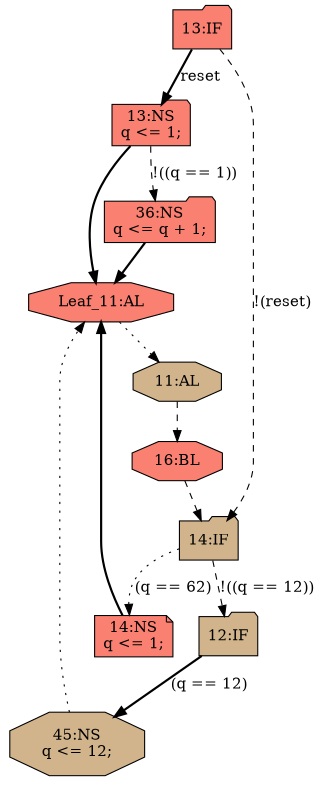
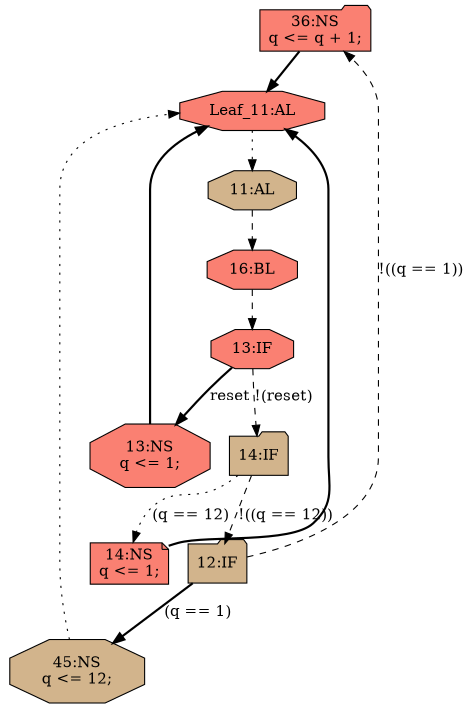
node "13:IF": shape folder -> octagon
node "13:NS q <= 1;": shape folder -> octagon
edge "13:NS q <= 1;" -> "36:NS q <= q + 1;": now "12:IF" -> "36:NS q <= q + 1;"
edge "16:BL" -> "14:IF": now "16:BL" -> "13:IF"
edge "14:IF" -> "14:NS q <= 1;": label "(q == 62)" -> "(q == 12)"
edge "12:IF" -> "45:NS q <= 12;": label "(q == 12)" -> "(q == 1)"
